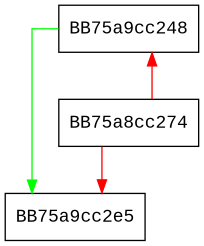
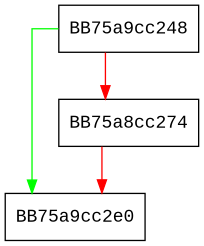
edge "BB75a8cc274" -> "BB75a9cc248": reversed
node "BB75a9cc2e5": label "BB75a9cc2e5" -> "BB75a9cc2e0"
